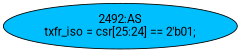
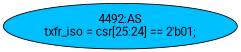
node "2492:AS txfr_iso = csr[25:24] == 2'b01;": label "2492:AS txfr_iso = csr[25:24] == 2'b01;" -> "4492:AS txfr_iso = csr[25:24] == 2'b01;"
